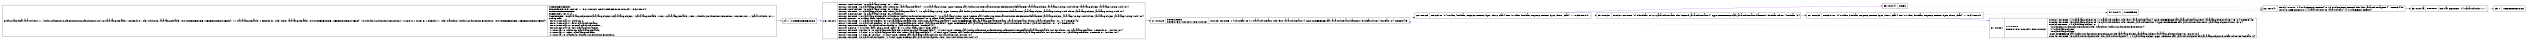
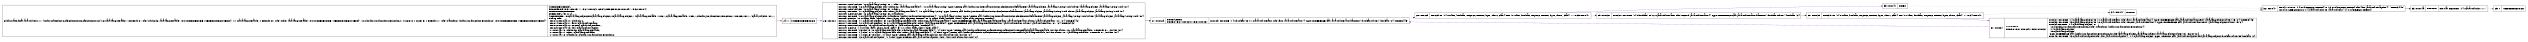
node "34: 0x0047": text "SYNTHETIC" -> "INLINE"
edge "31: 0x0037" -> "27: 0x002b": style dotted -> solid
